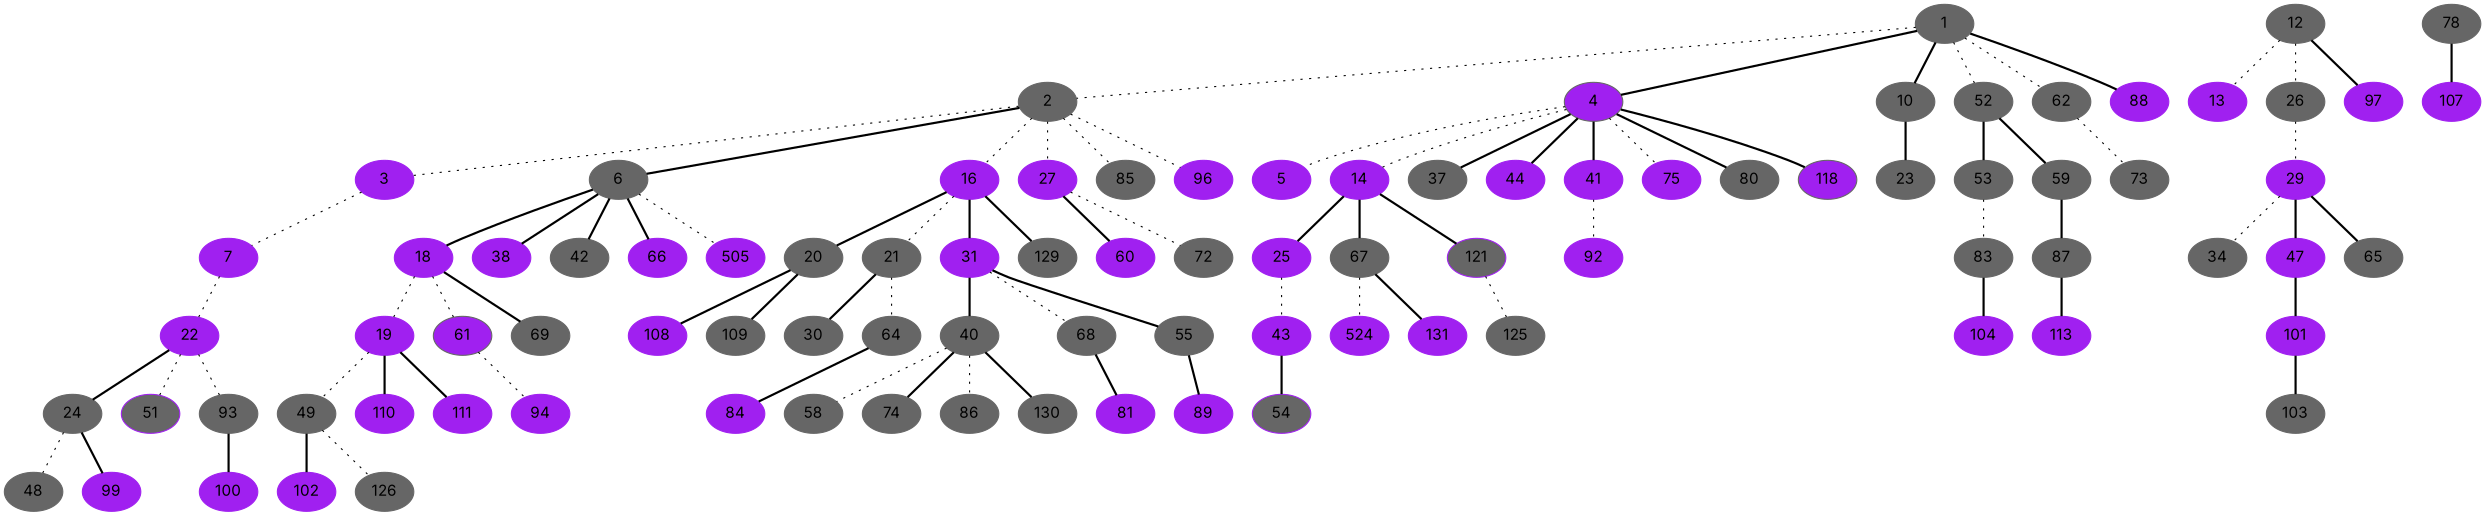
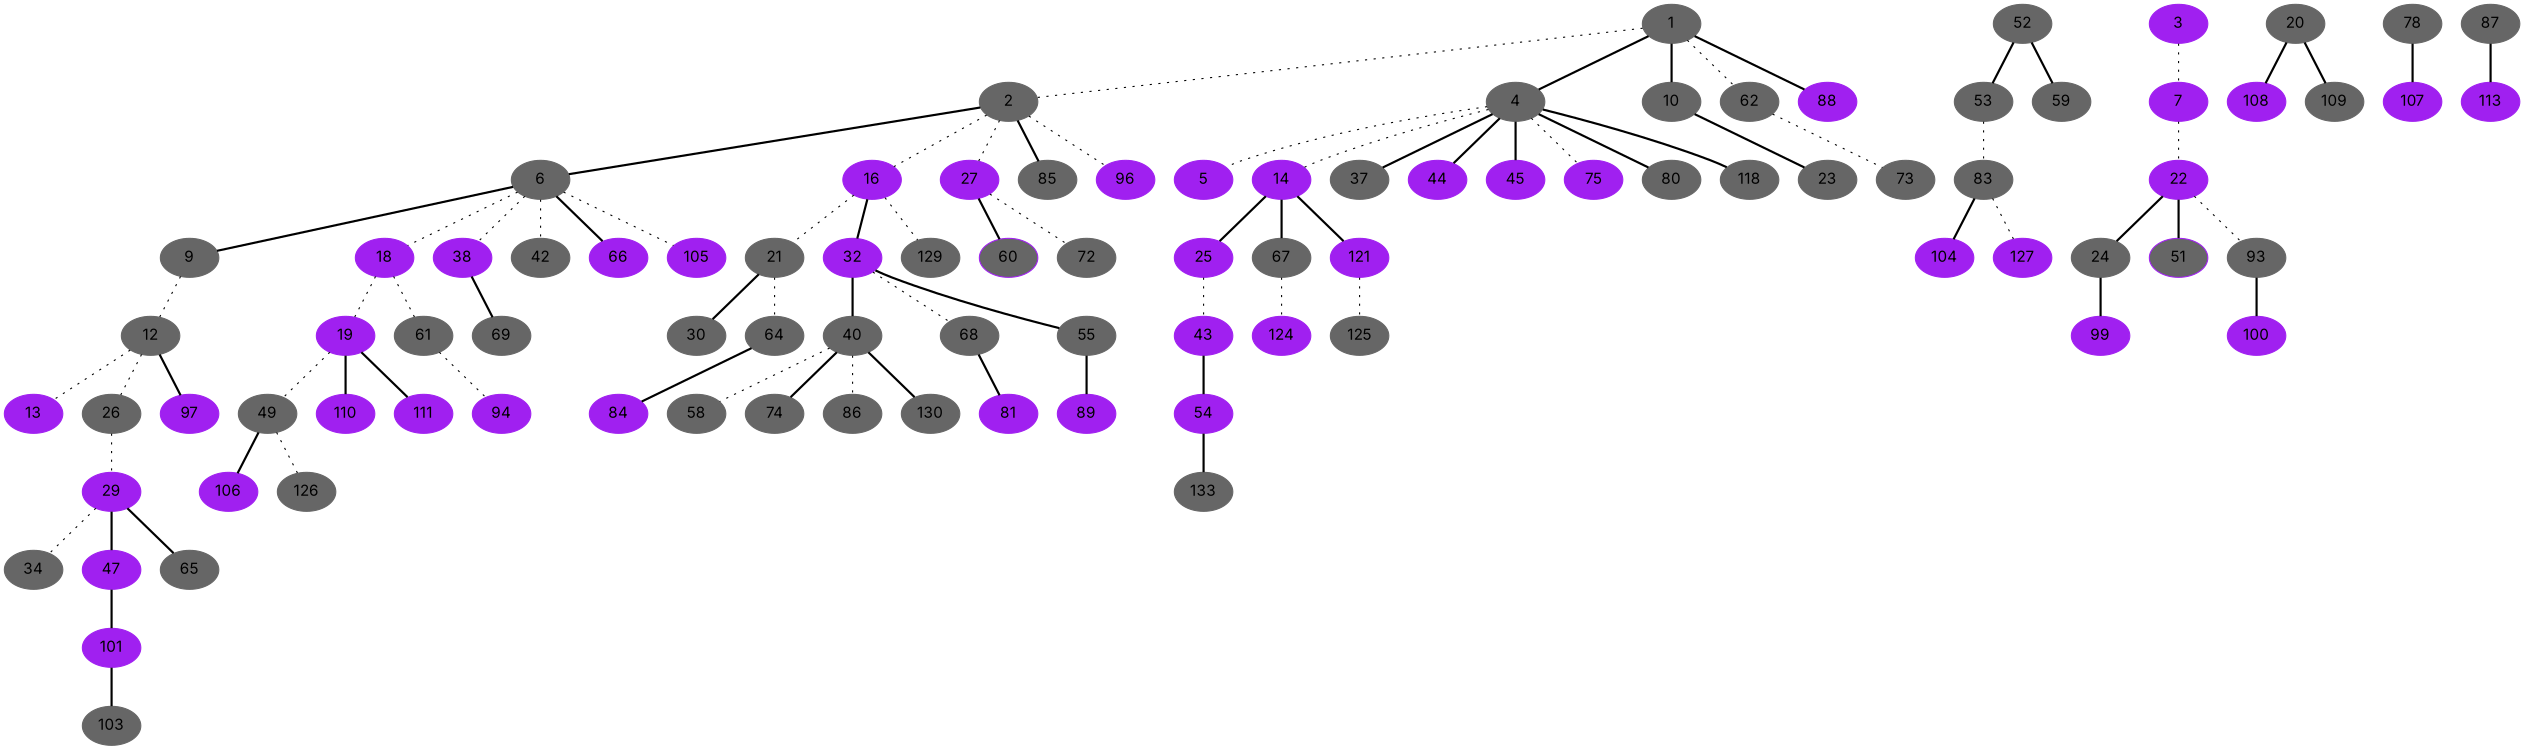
edge "1" -- "52": removed
node "4": fillcolor purple -> gray40
edge "2" -- "3": removed
edge "2" -- "85": style dotted -> bold
node "41": label "41" -> "45"
node "118": fillcolor purple -> gray40
edge "6" -- "18": style bold -> dotted
edge "6" -- "38": style bold -> dotted
edge "6" -- "42": style bold -> dotted
edge "16" -- "20": removed
edge "16" -- "129": style bold -> dotted
edge "59" -- "87": removed
node "9": added
node "505": label "505" -> "105"
node "31": label "31" -> "32"
node "60": fillcolor purple -> gray40
node "121": fillcolor gray40 -> purple
node "92": removed
node "127": added
edge "18" -- "69": now "38" -- "69"
node "61": fillcolor purple -> gray40
node "524": label "524" -> "124"
node "131": removed
edge "22" -- "51": style dotted -> bold
node "54": fillcolor gray40 -> purple
node "48": removed
node "102": label "102" -> "106"
node "133": added
